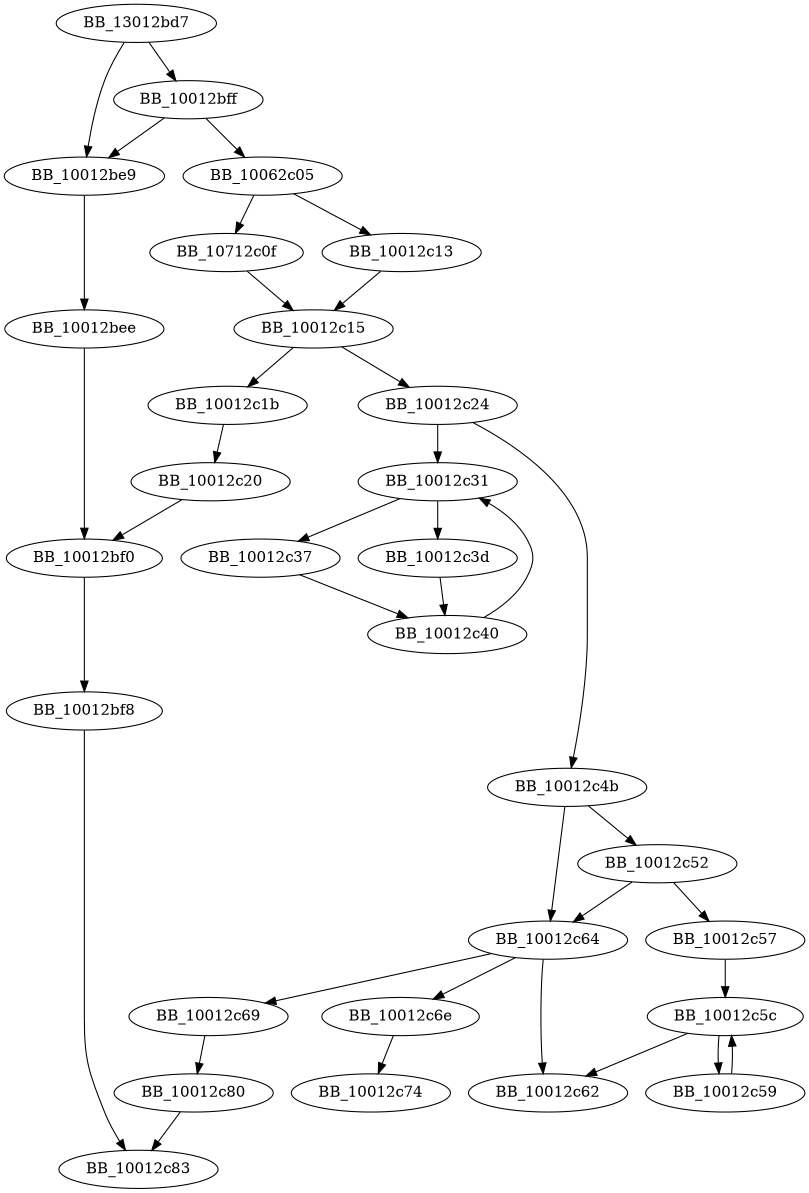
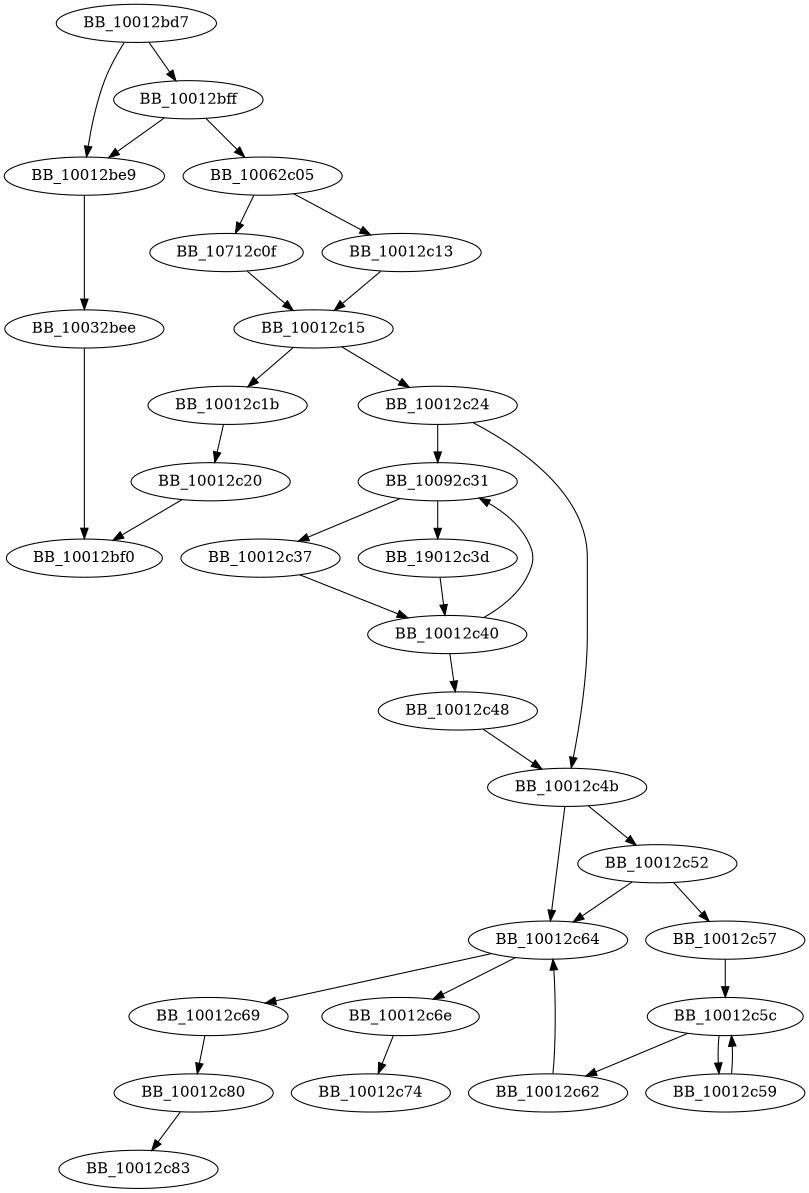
node "BB_13012bd7": label "BB_13012bd7" -> "BB_10012bd7"
node "BB_10012bee": label "BB_10012bee" -> "BB_10032bee"
node "BB_10012c31": label "BB_10012c31" -> "BB_10092c31"
node "BB_10012c3d": label "BB_10012c3d" -> "BB_19012c3d"
node "BB_10012bf8": removed
node "BB_10012c48": added
edge "BB_10012c64" -> "BB_10012c62": reversed
